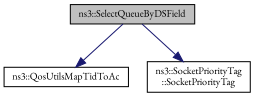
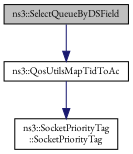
edge "ns3::SelectQueueByDSField" -> "ns3::SocketPriorityTag ::SocketPriorityTag": now "ns3::QosUtilsMapTidToAc" -> "ns3::SocketPriorityTag ::SocketPriorityTag"
